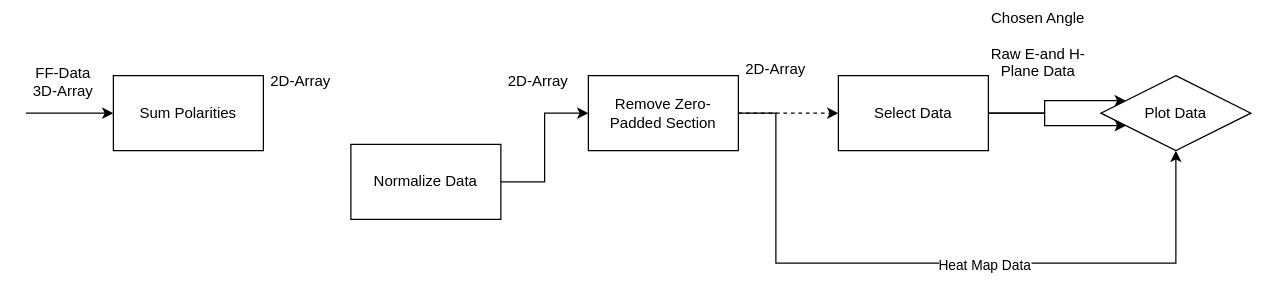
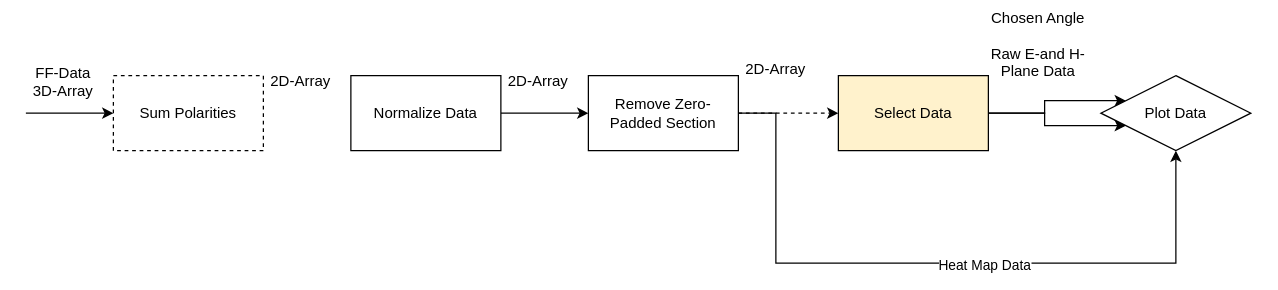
node "Sum Polarities": style solid -> dashed
node "Select Data": fillcolor #ffffff -> #fff2cc
node "Normalize Data": moved (426, 182) -> (426, 113)
